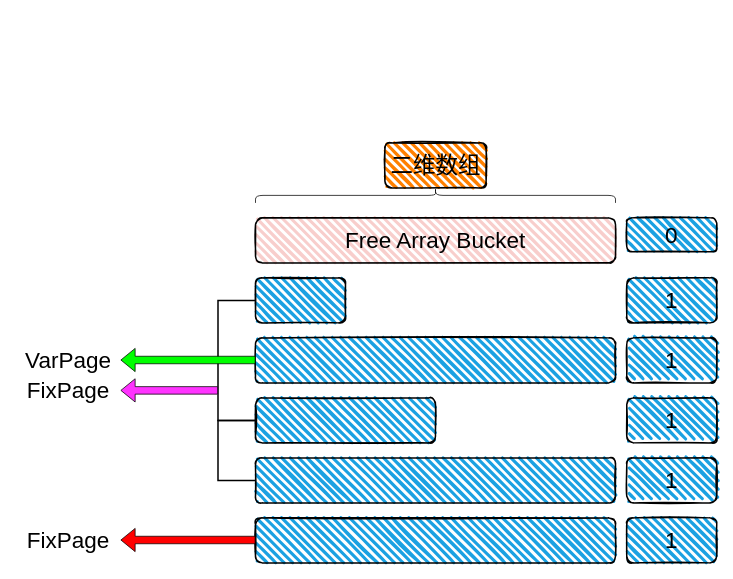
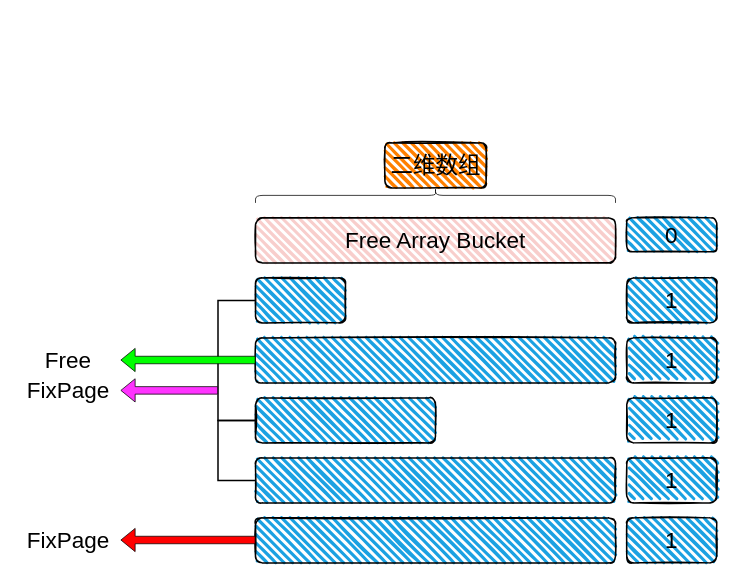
node "VarPage": label "VarPage" -> "Free"
